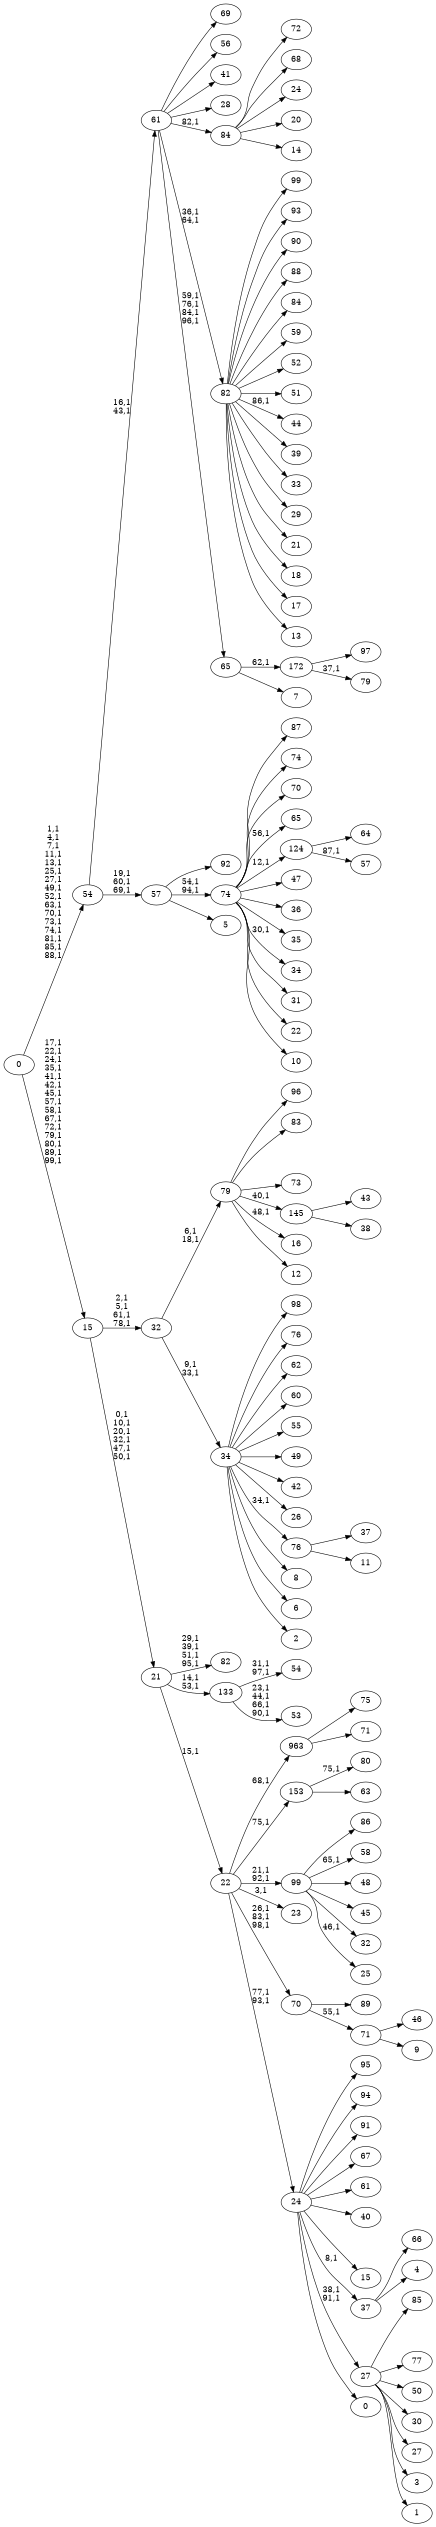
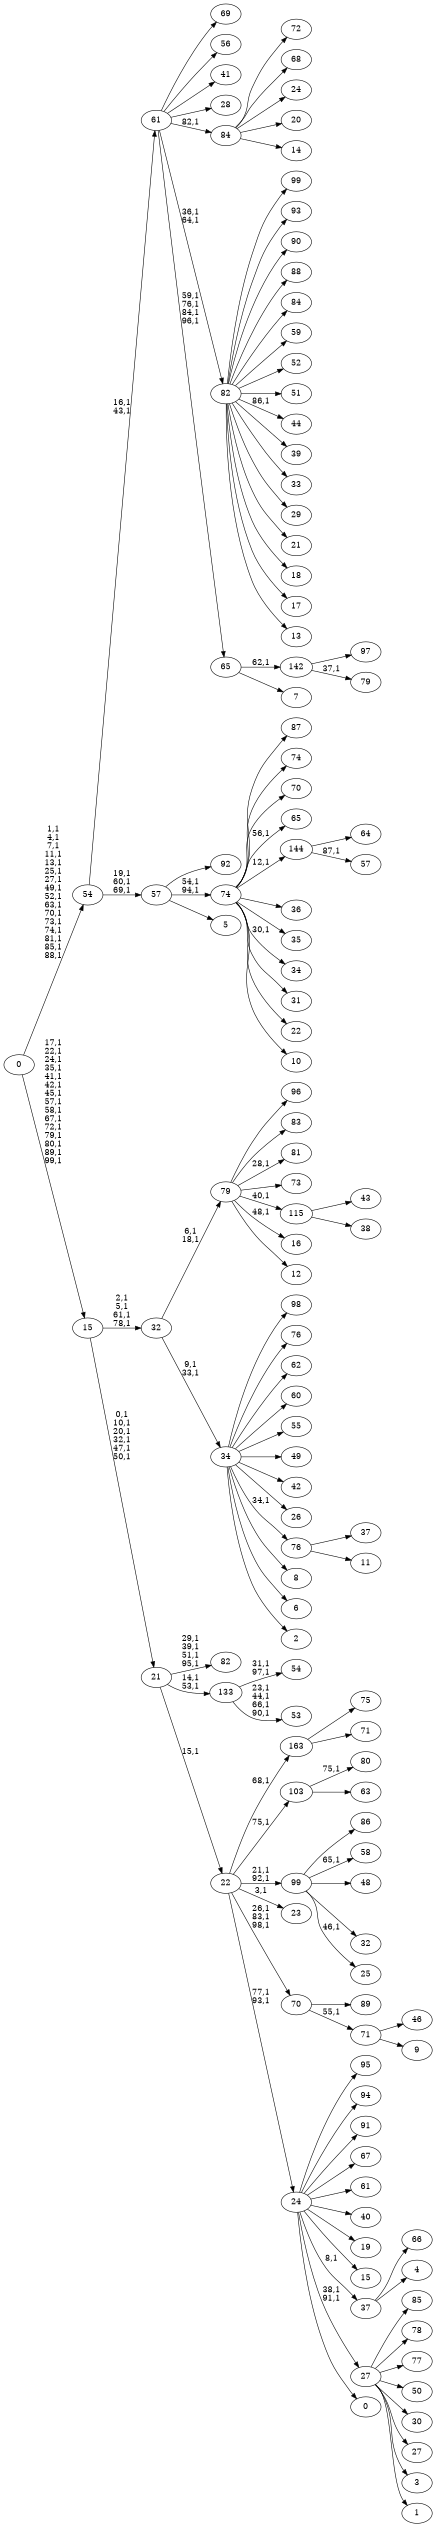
node "172": label "172" -> "142"
node "124": label "124" -> "144"
node "47": removed
node "81": added
node "145": label "145" -> "115"
node "963": label "963" -> "163"
node "153": label "153" -> "103"
node "45": removed
node "19": added
node "78": added
